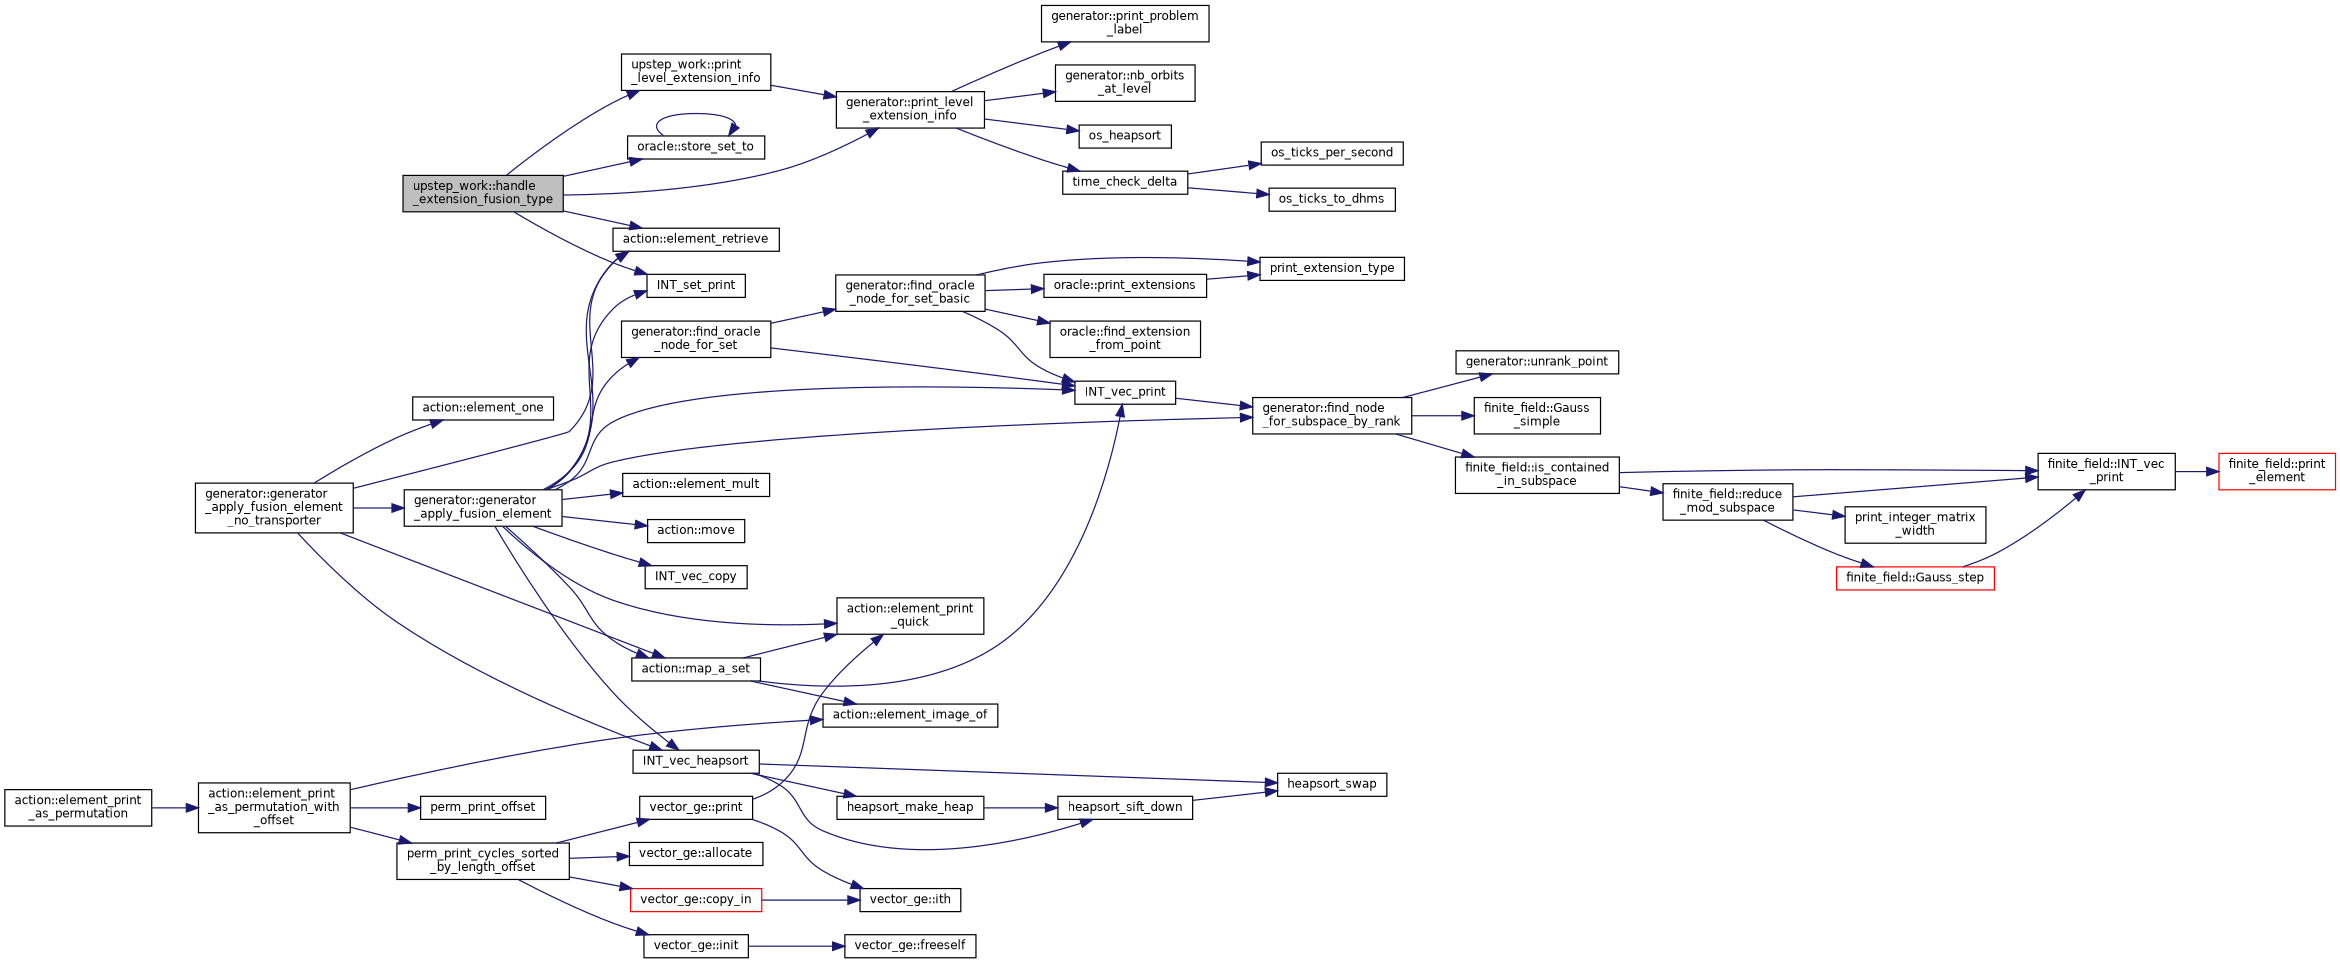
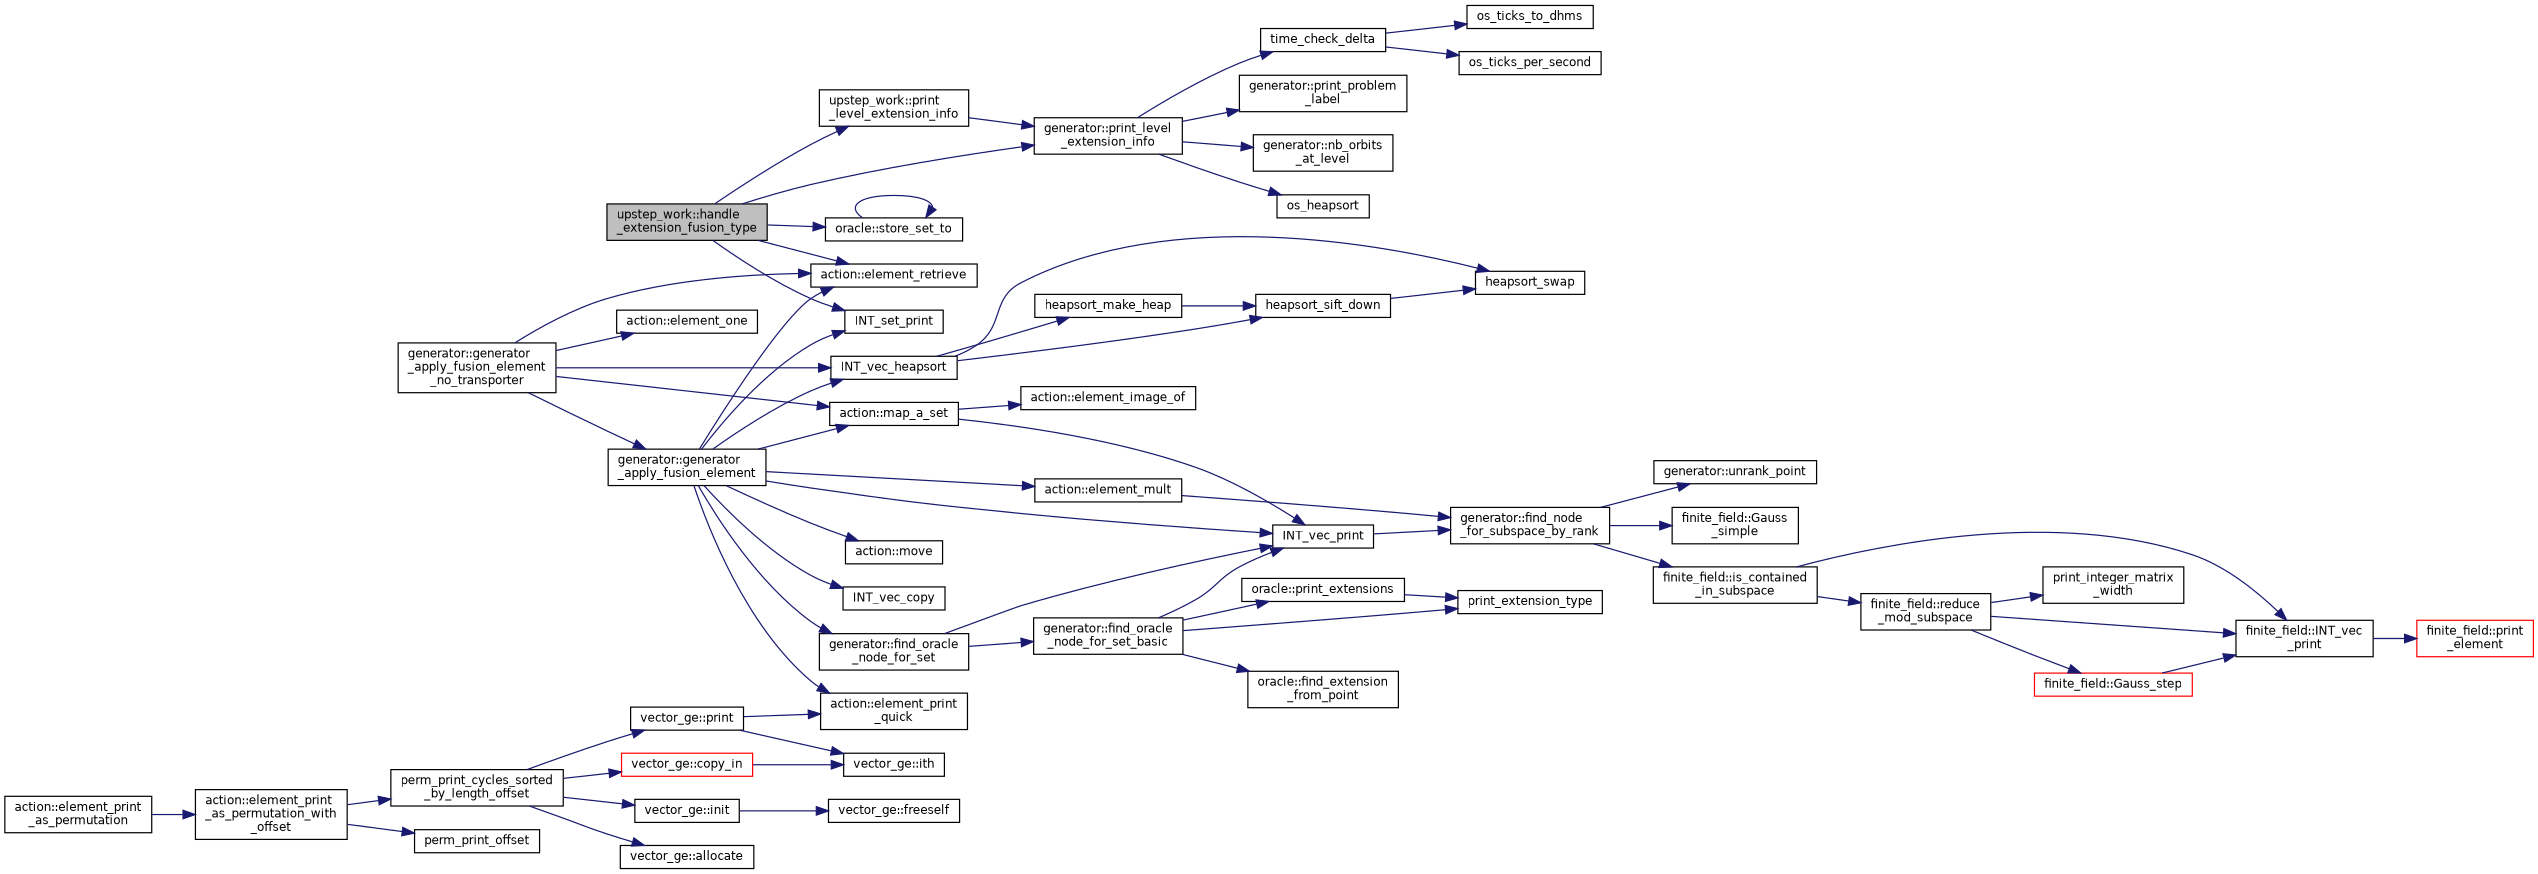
edge "generator::generator _apply_fusion_element" -> "generator::find_node _for_subspace_by_rank": now "action::element_mult" -> "generator::find_node _for_subspace_by_rank"
edge "action::map_a_set" -> "action::element_print _quick": removed
edge "action::element_print _as_permutation_with _offset" -> "action::element_image_of": removed
